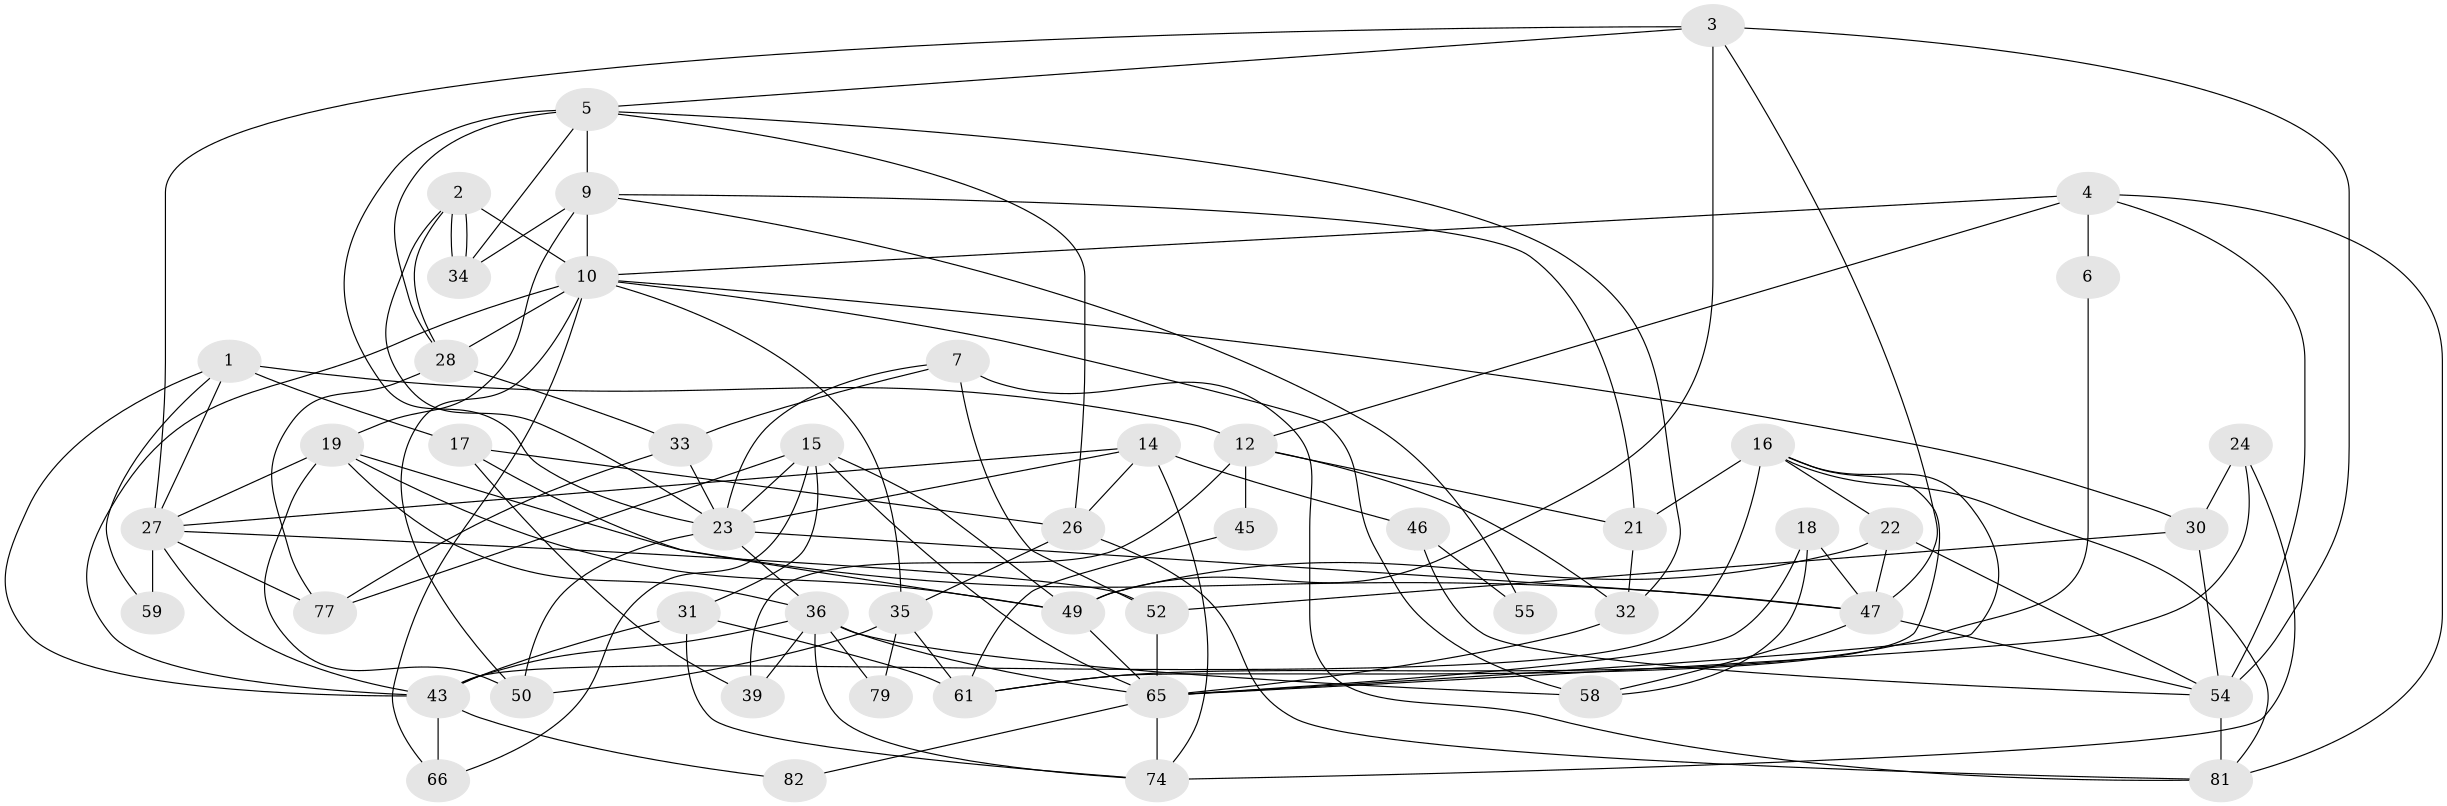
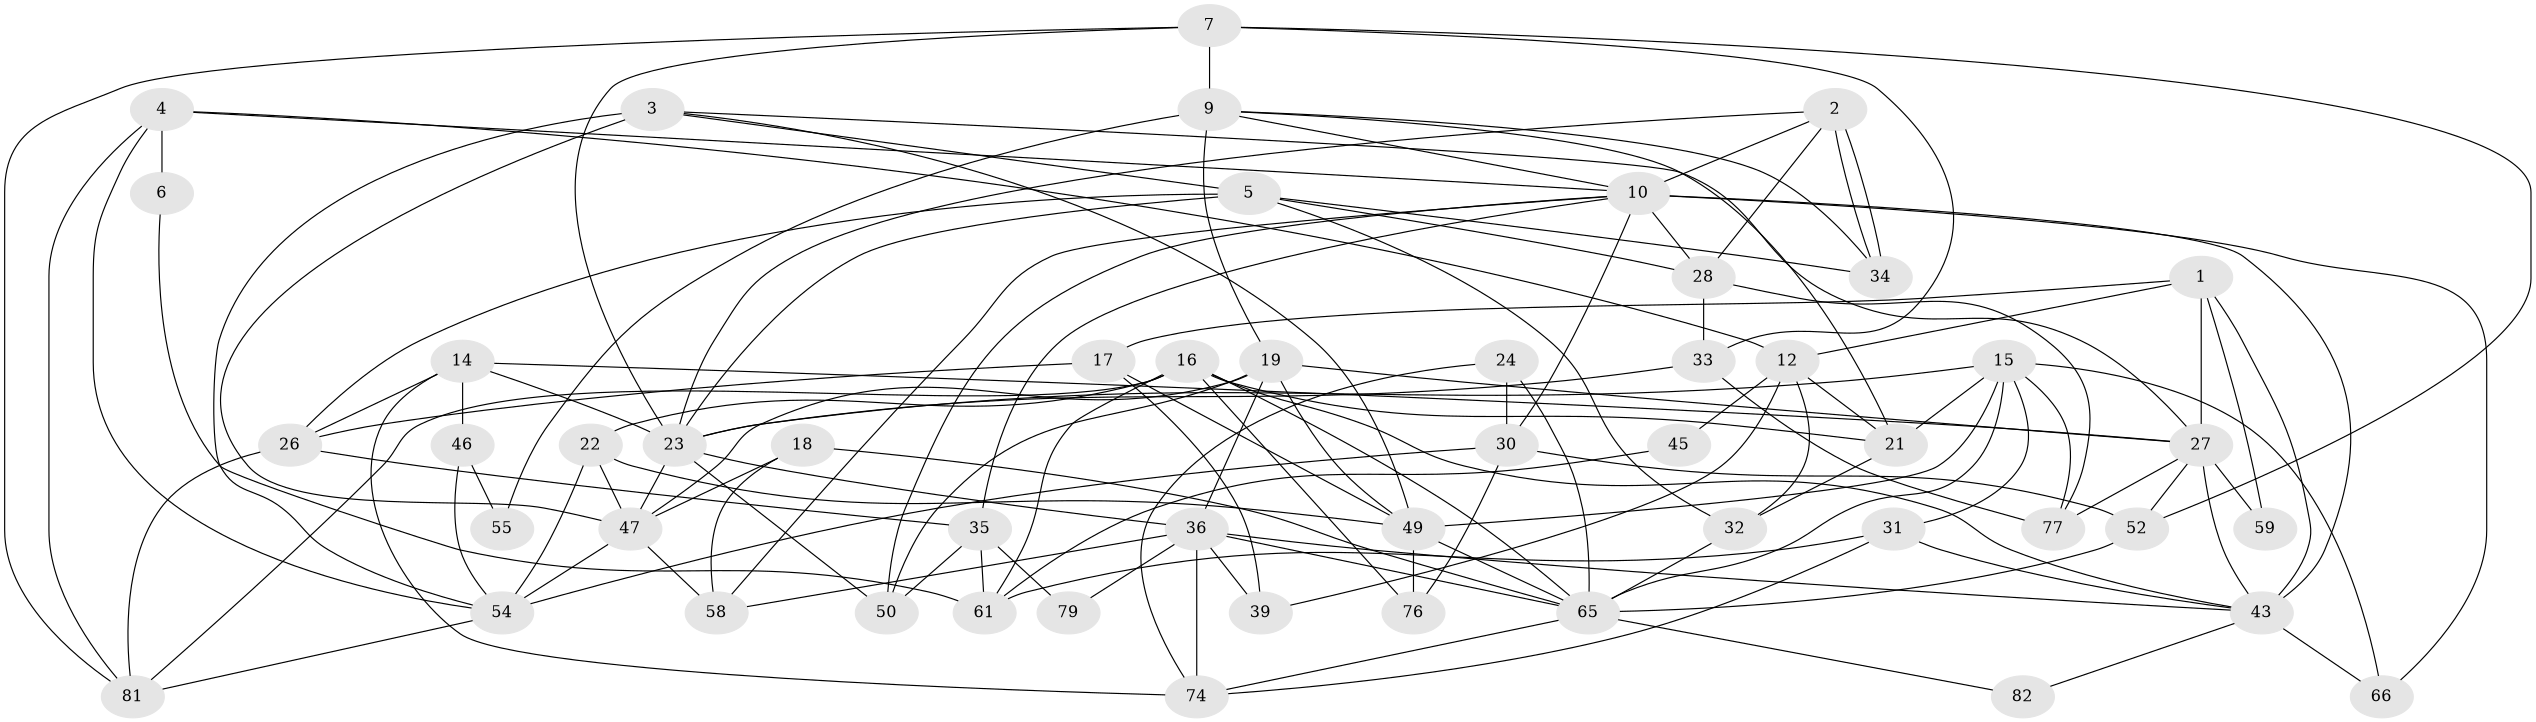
edge "5" -- "9": now "7" -- "9"
edge "15" -- "21": added
node "76": added
